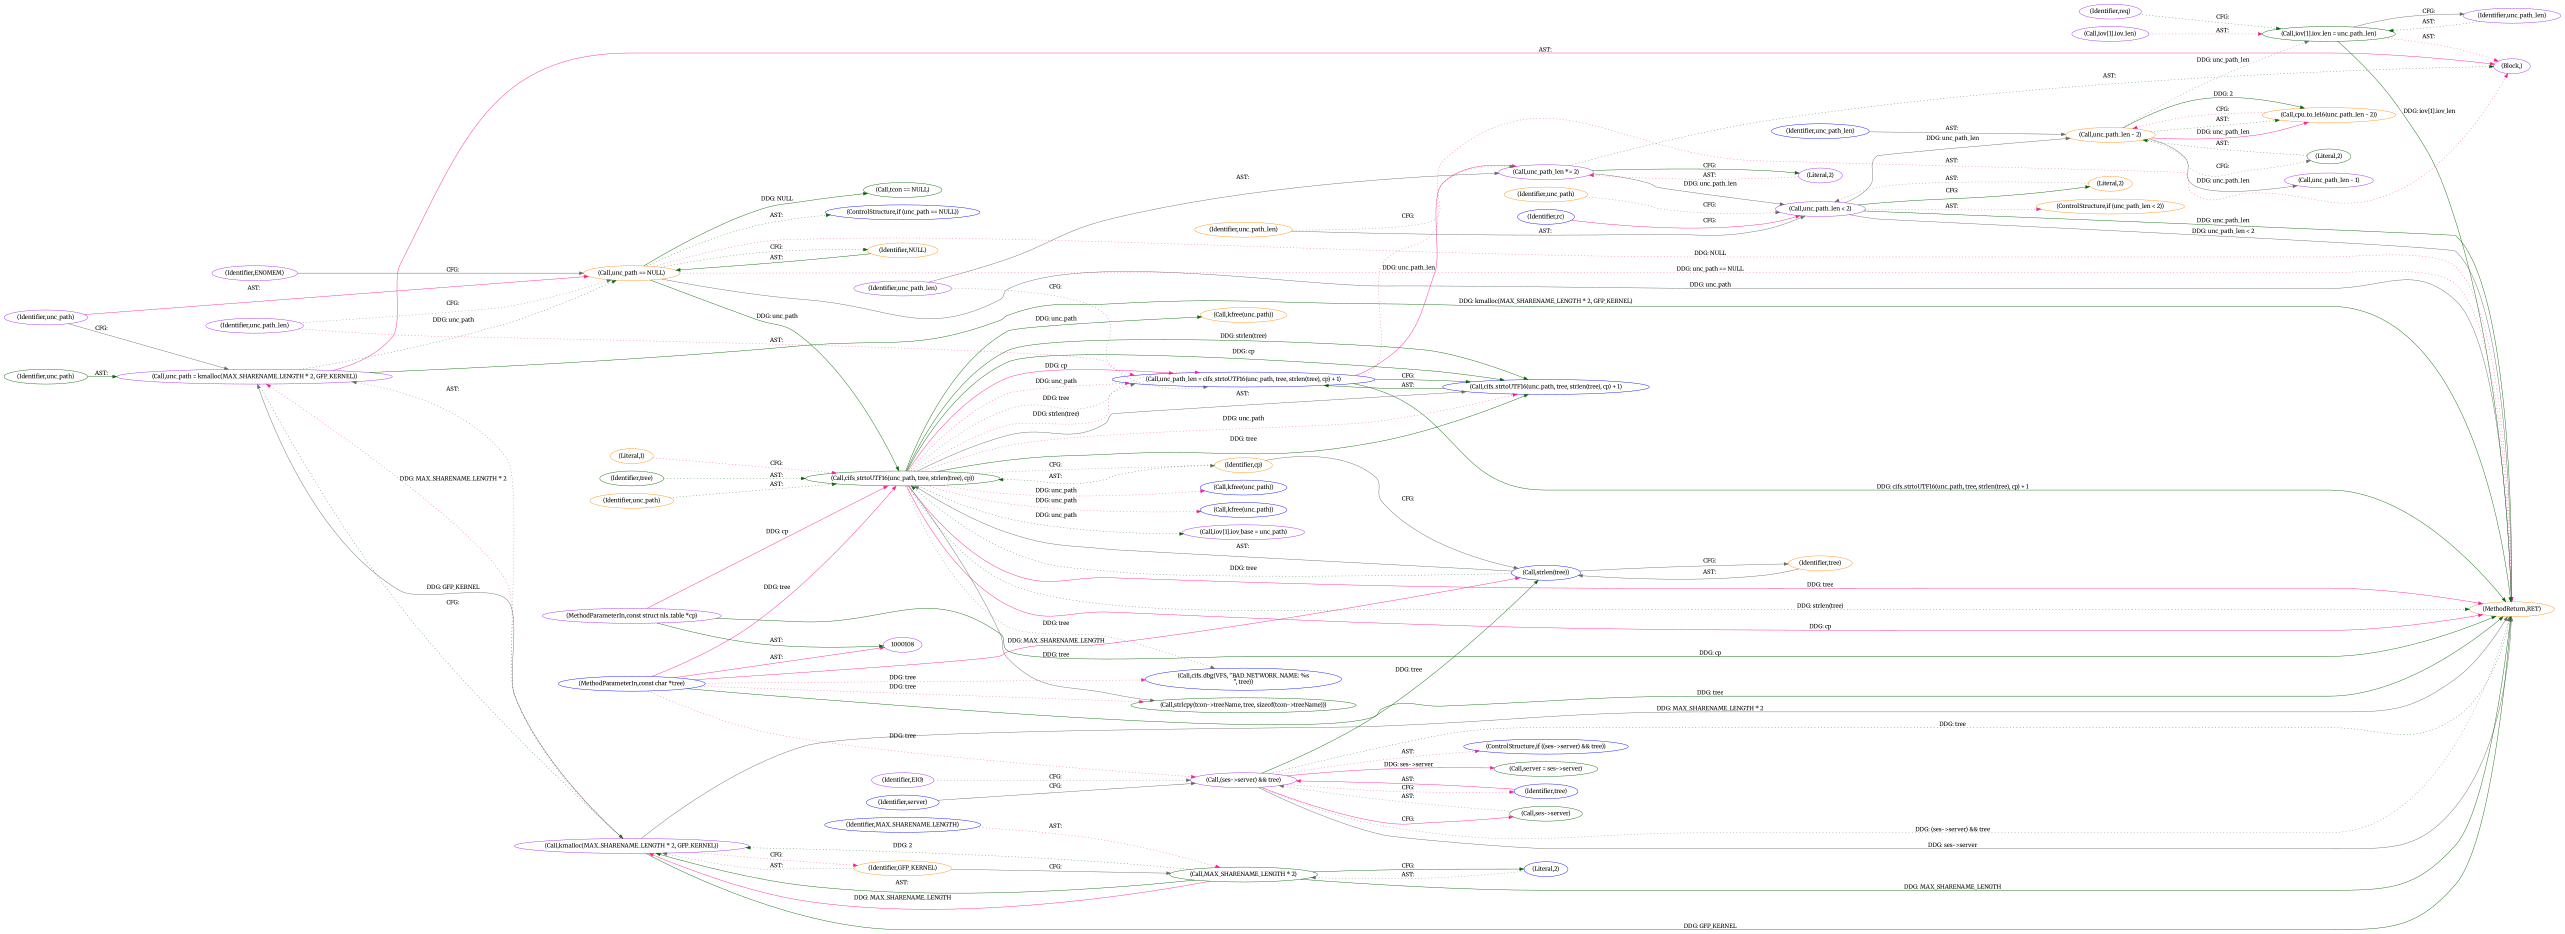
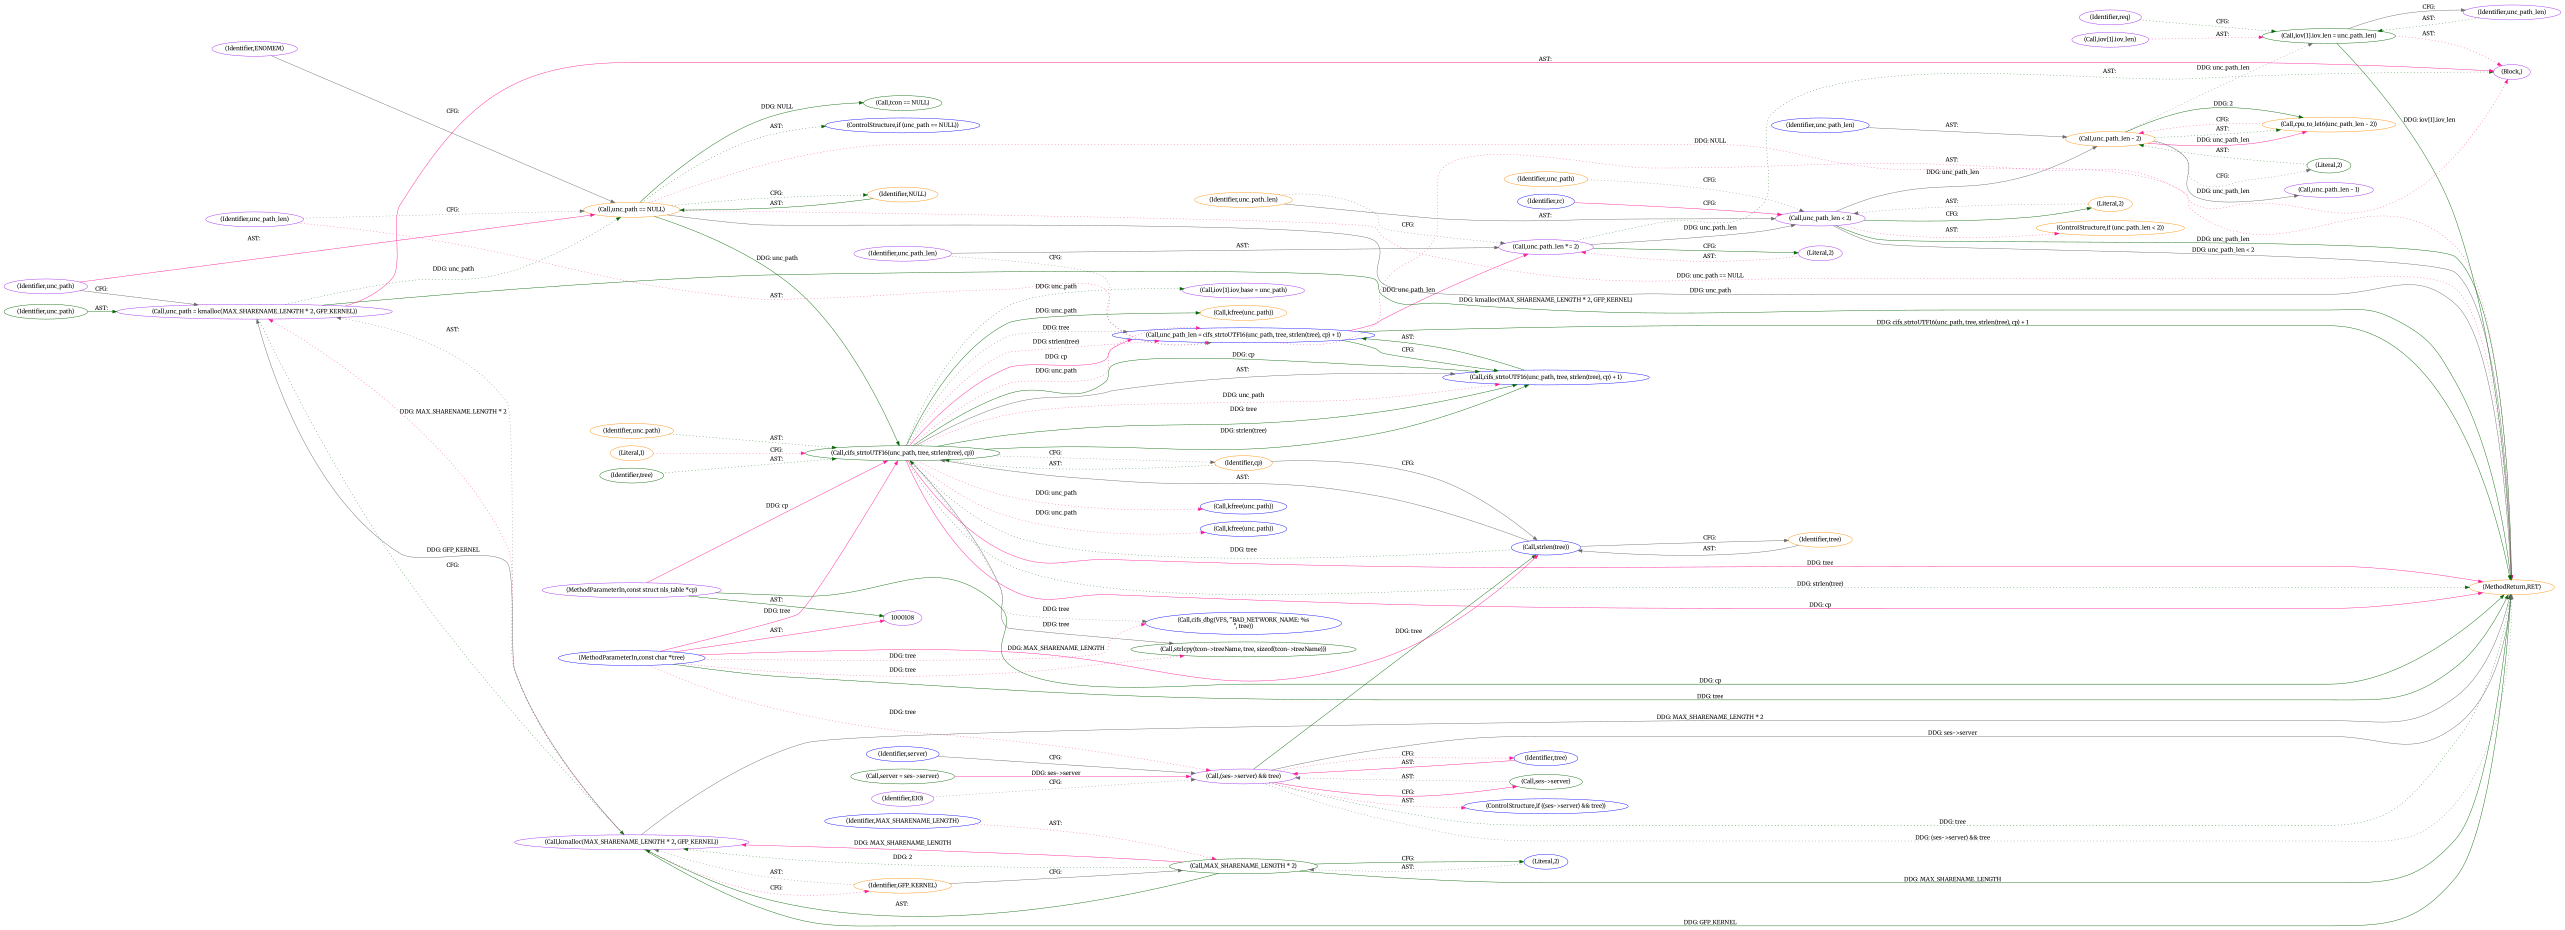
edge "(Call,(ses->server) && tree)" -> "(Call,server = ses->server)": reversed
